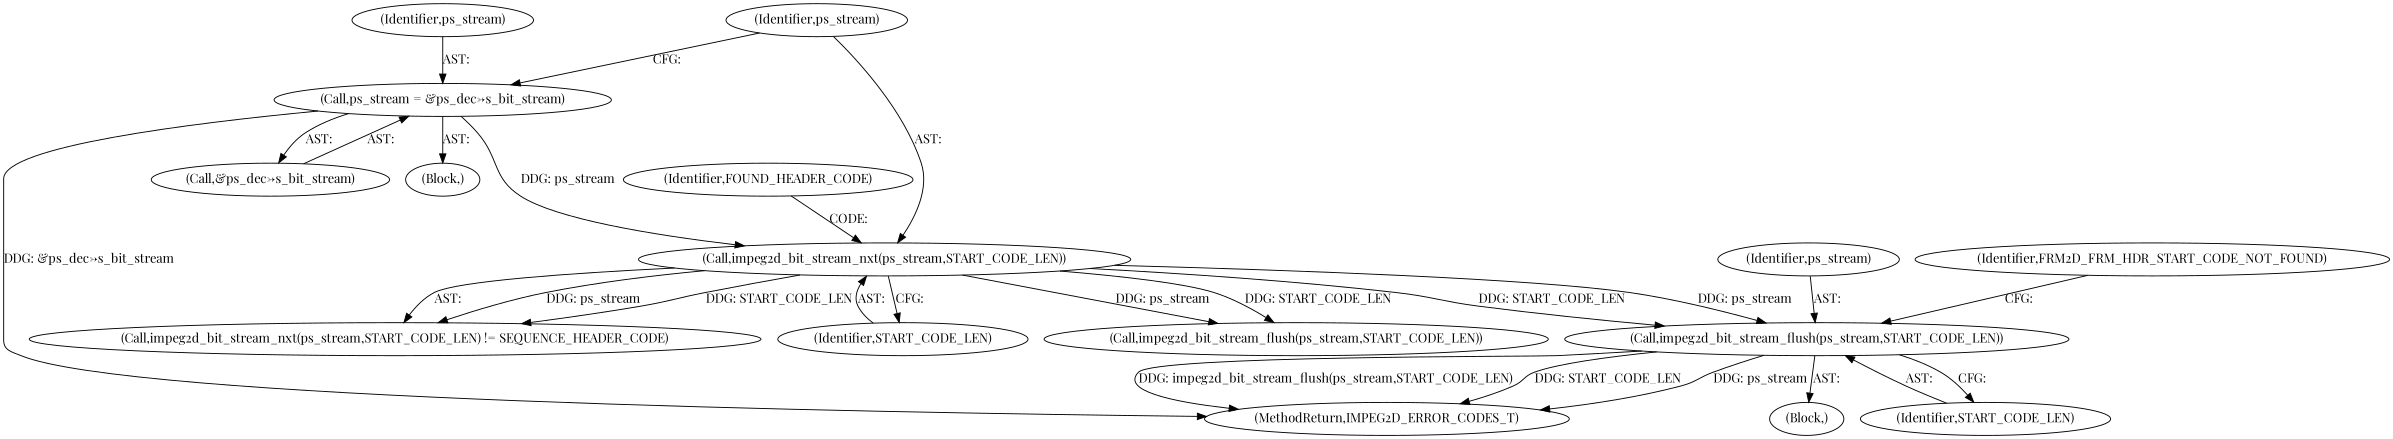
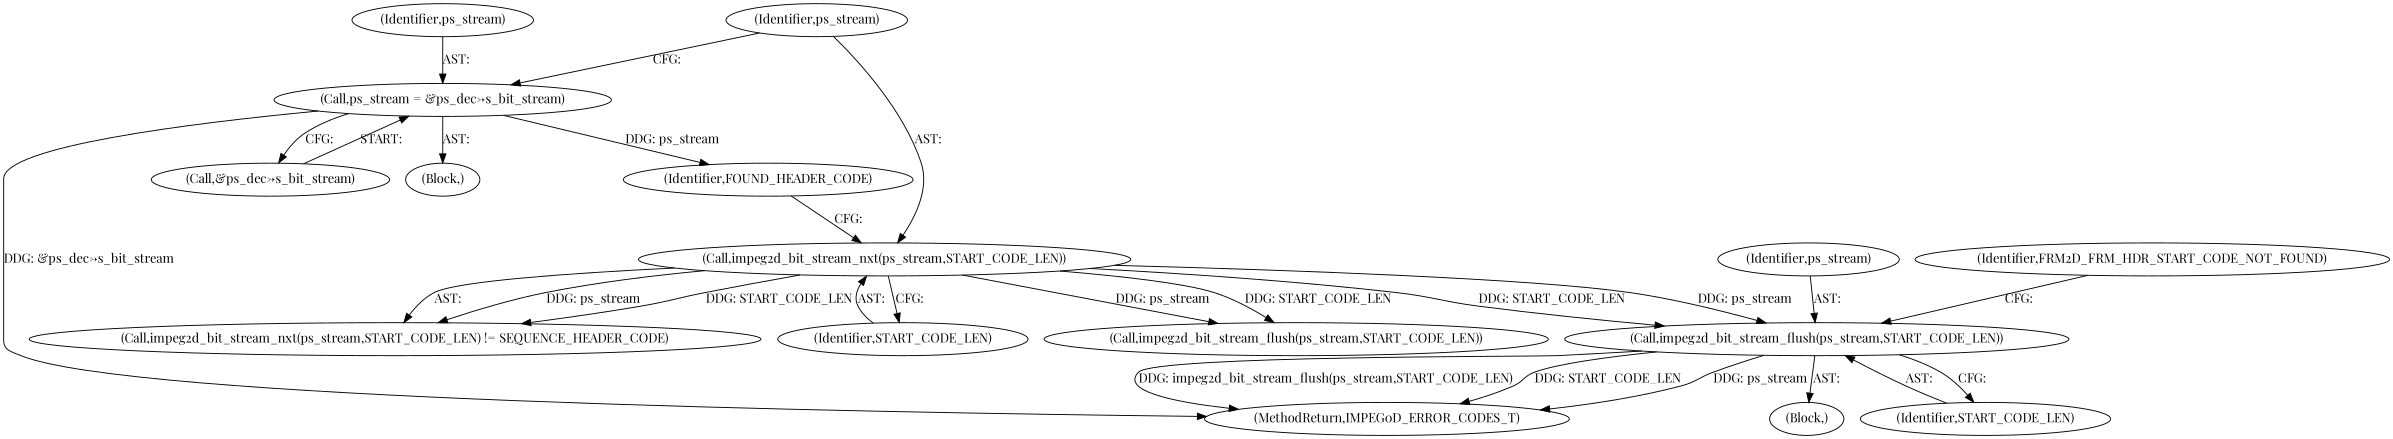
edge "(Call,ps_stream = &ps_dec->s_bit_stream)" -> "(Call,&ps_dec->s_bit_stream)": label "AST: " -> "CFG: "
edge "(Call,&ps_dec->s_bit_stream)" -> "(Call,ps_stream = &ps_dec->s_bit_stream)": label "AST: " -> "START: "
edge "(Call,ps_stream = &ps_dec->s_bit_stream)" -> "(Call,impeg2d_bit_stream_nxt(ps_stream,START_CODE_LEN))": now "(Call,ps_stream = &ps_dec->s_bit_stream)" -> "(Identifier,FOUND_HEADER_CODE)"
edge "(Identifier,FOUND_HEADER_CODE)" -> "(Call,impeg2d_bit_stream_nxt(ps_stream,START_CODE_LEN))": label "CODE: " -> "CFG: "
node "(MethodReturn,IMPEG2D_ERROR_CODES_T)": label "(MethodReturn,IMPEG2D_ERROR_CODES_T)" -> "(MethodReturn,IMPEG0D_ERROR_CODES_T)"
